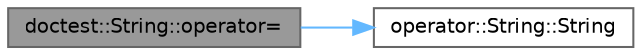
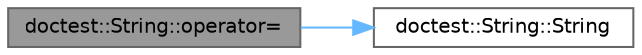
node "operator::String::String": label "operator::String::String" -> "doctest::String::String"
